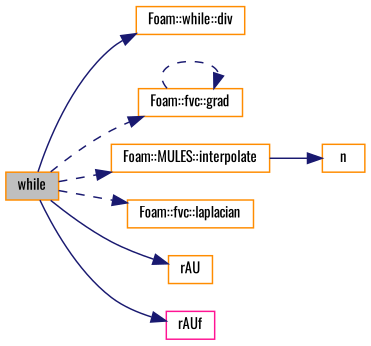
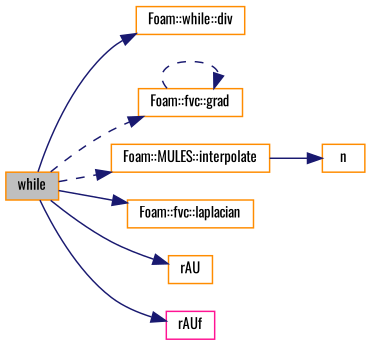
edge "while" -> "Foam::fvc::laplacian": style dashed -> solid
